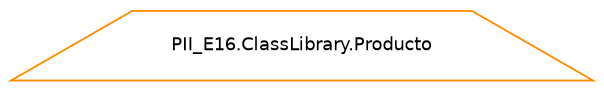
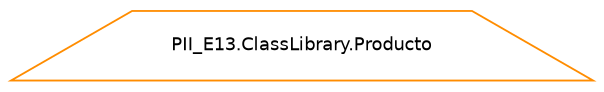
node "PII_E16.ClassLibrary.Producto": label "PII_E16.ClassLibrary.Producto" -> "PII_E13.ClassLibrary.Producto"
